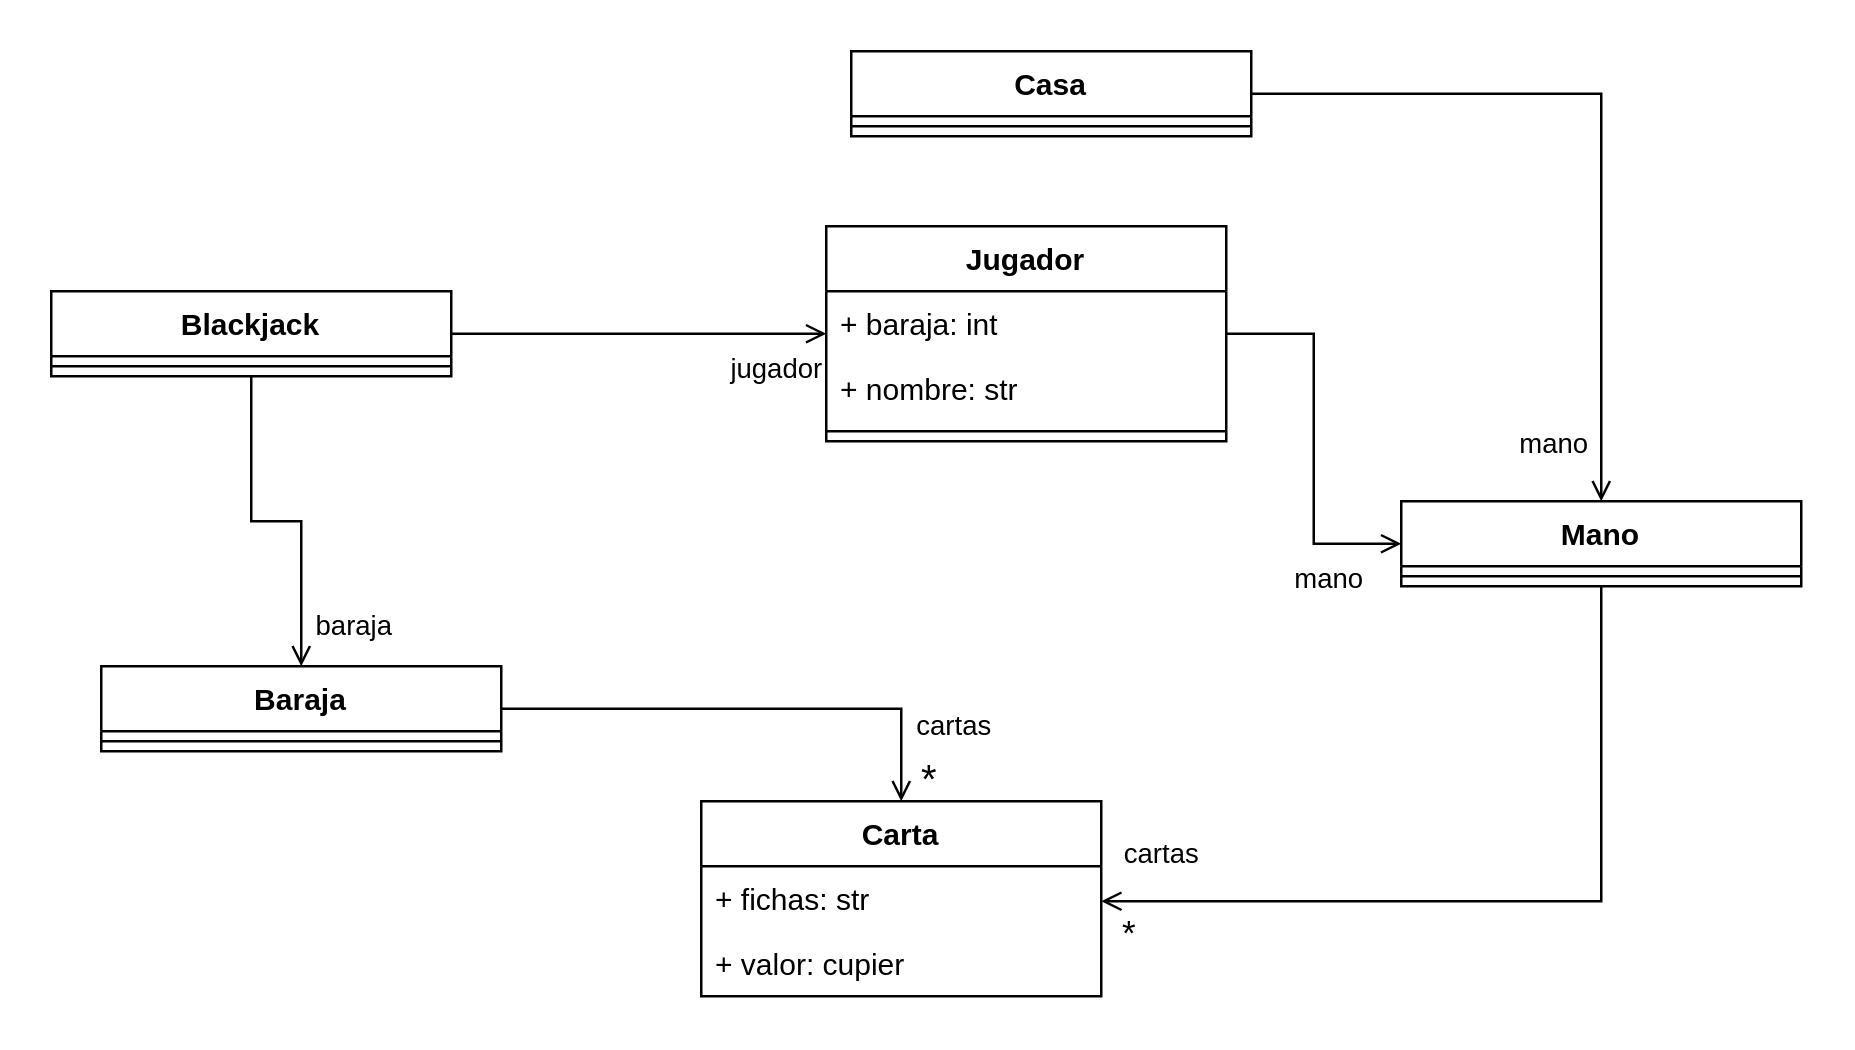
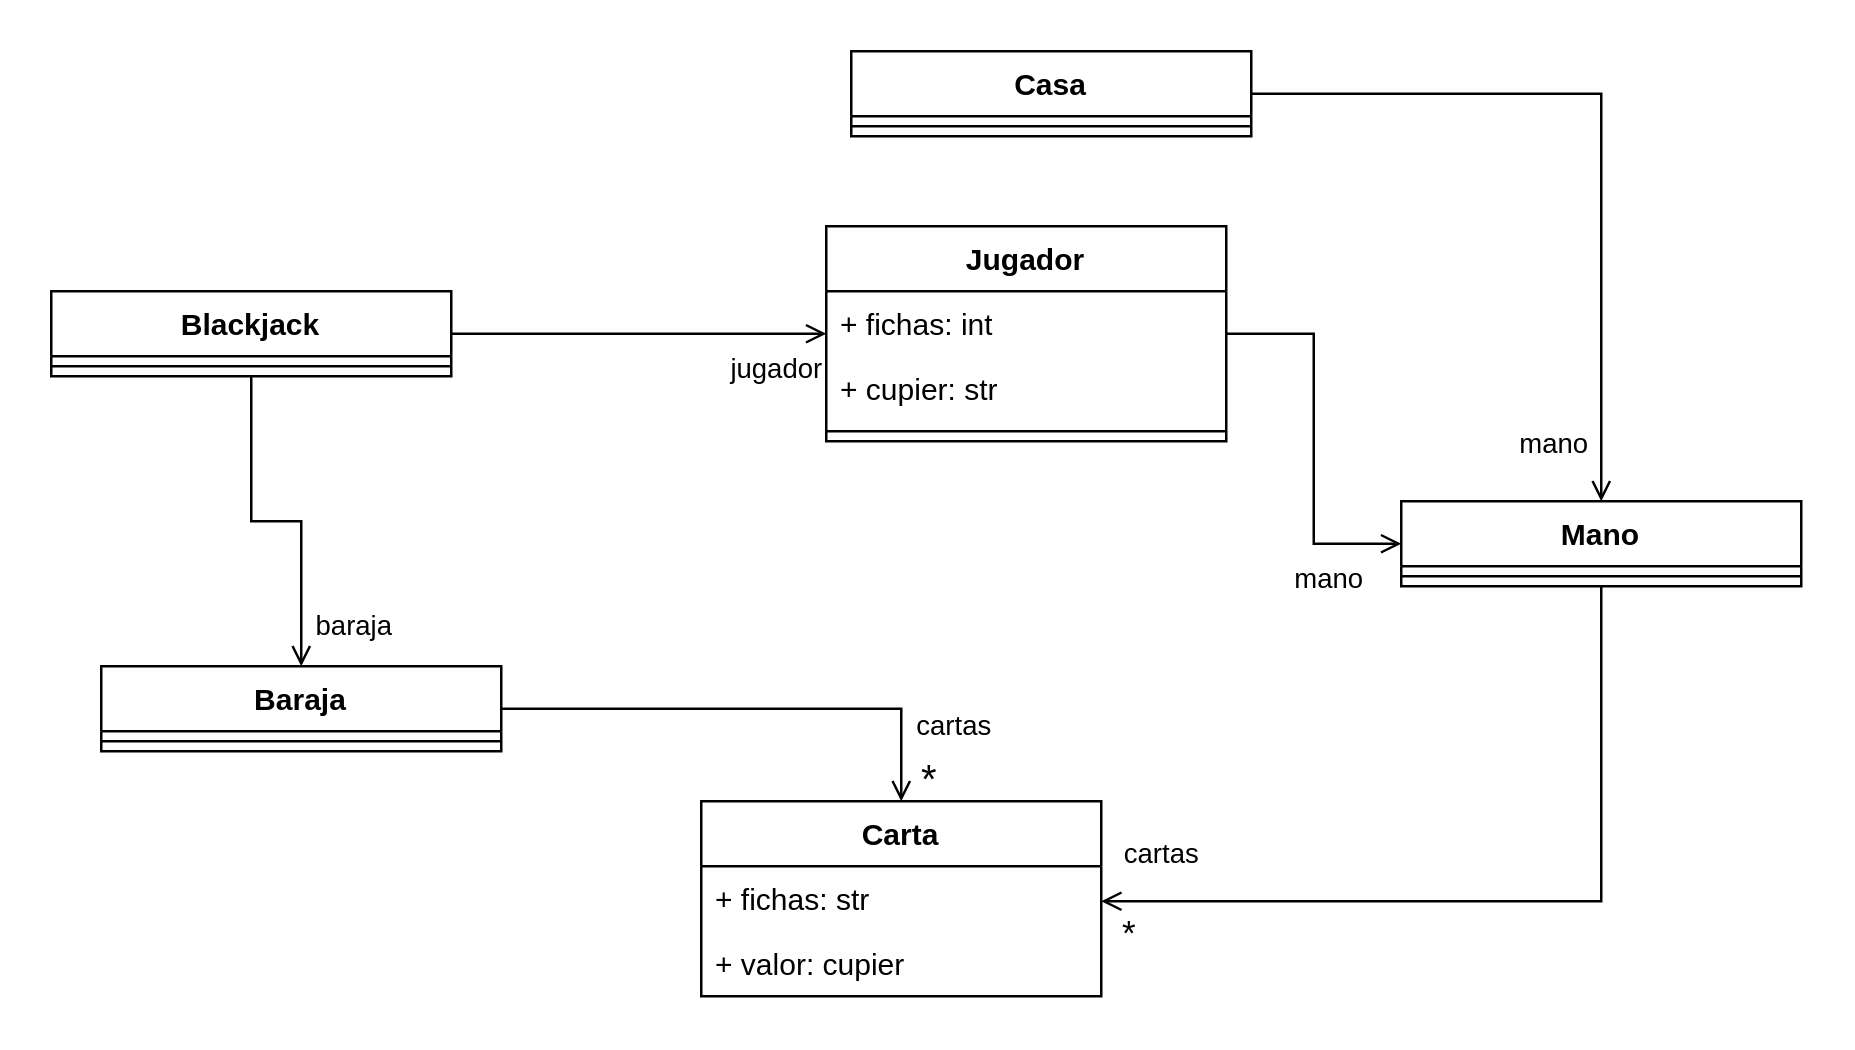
node "+ baraja: int": label "+ baraja: int" -> "+ fichas: int"
node "+ nombre: str": label "+ nombre: str" -> "+ cupier: str"
